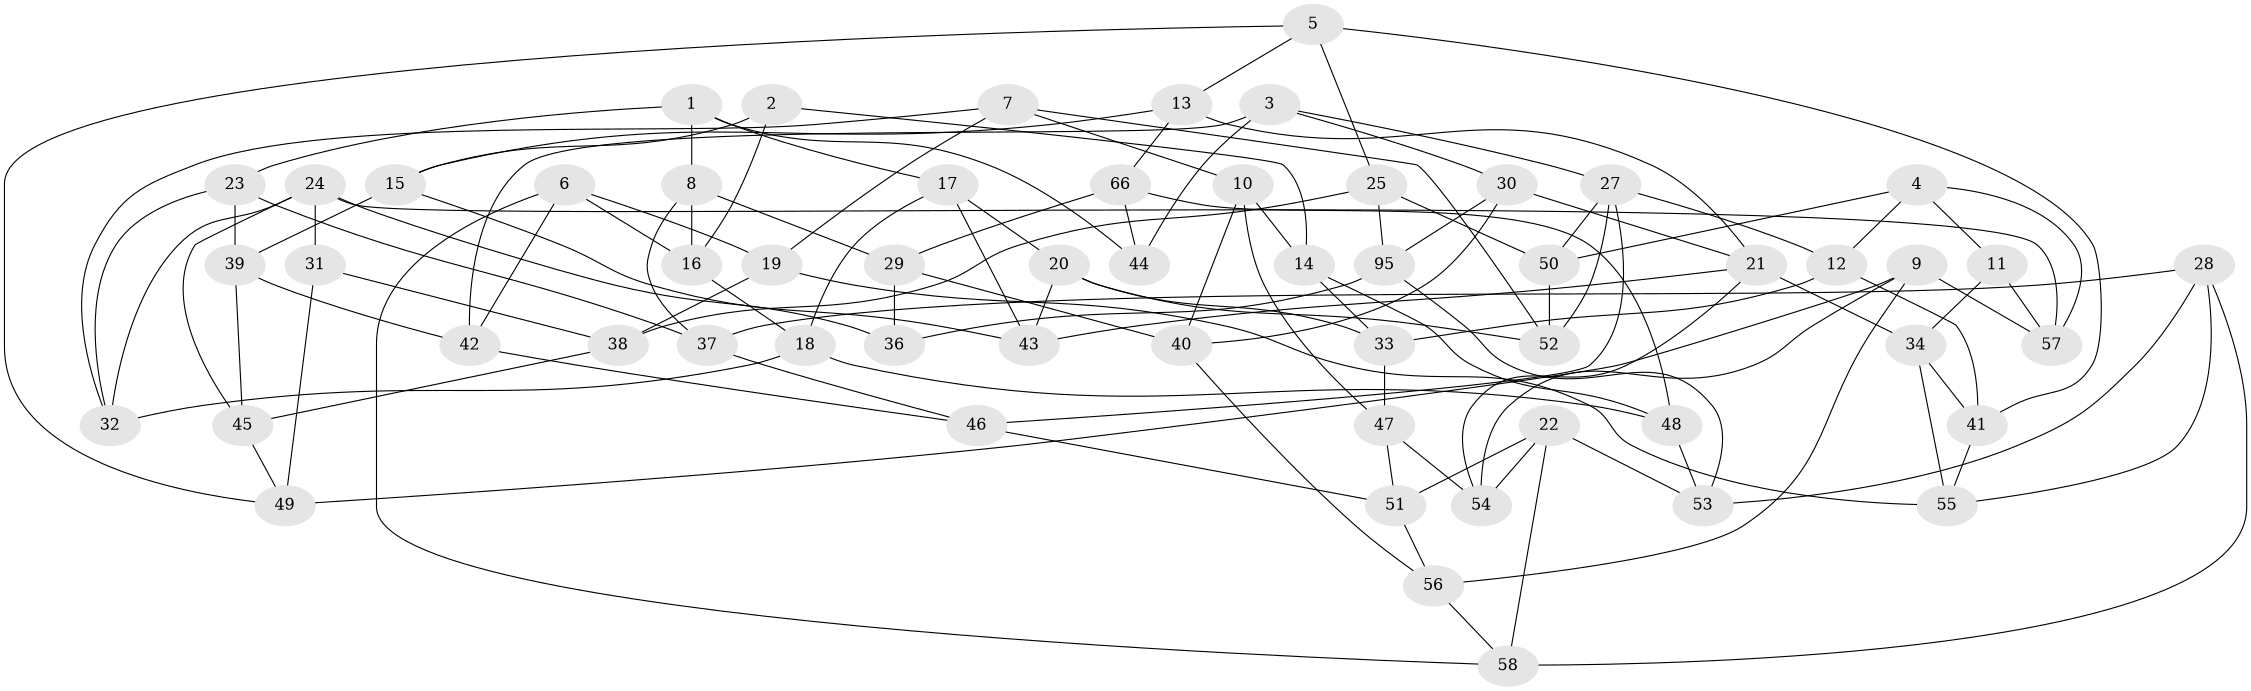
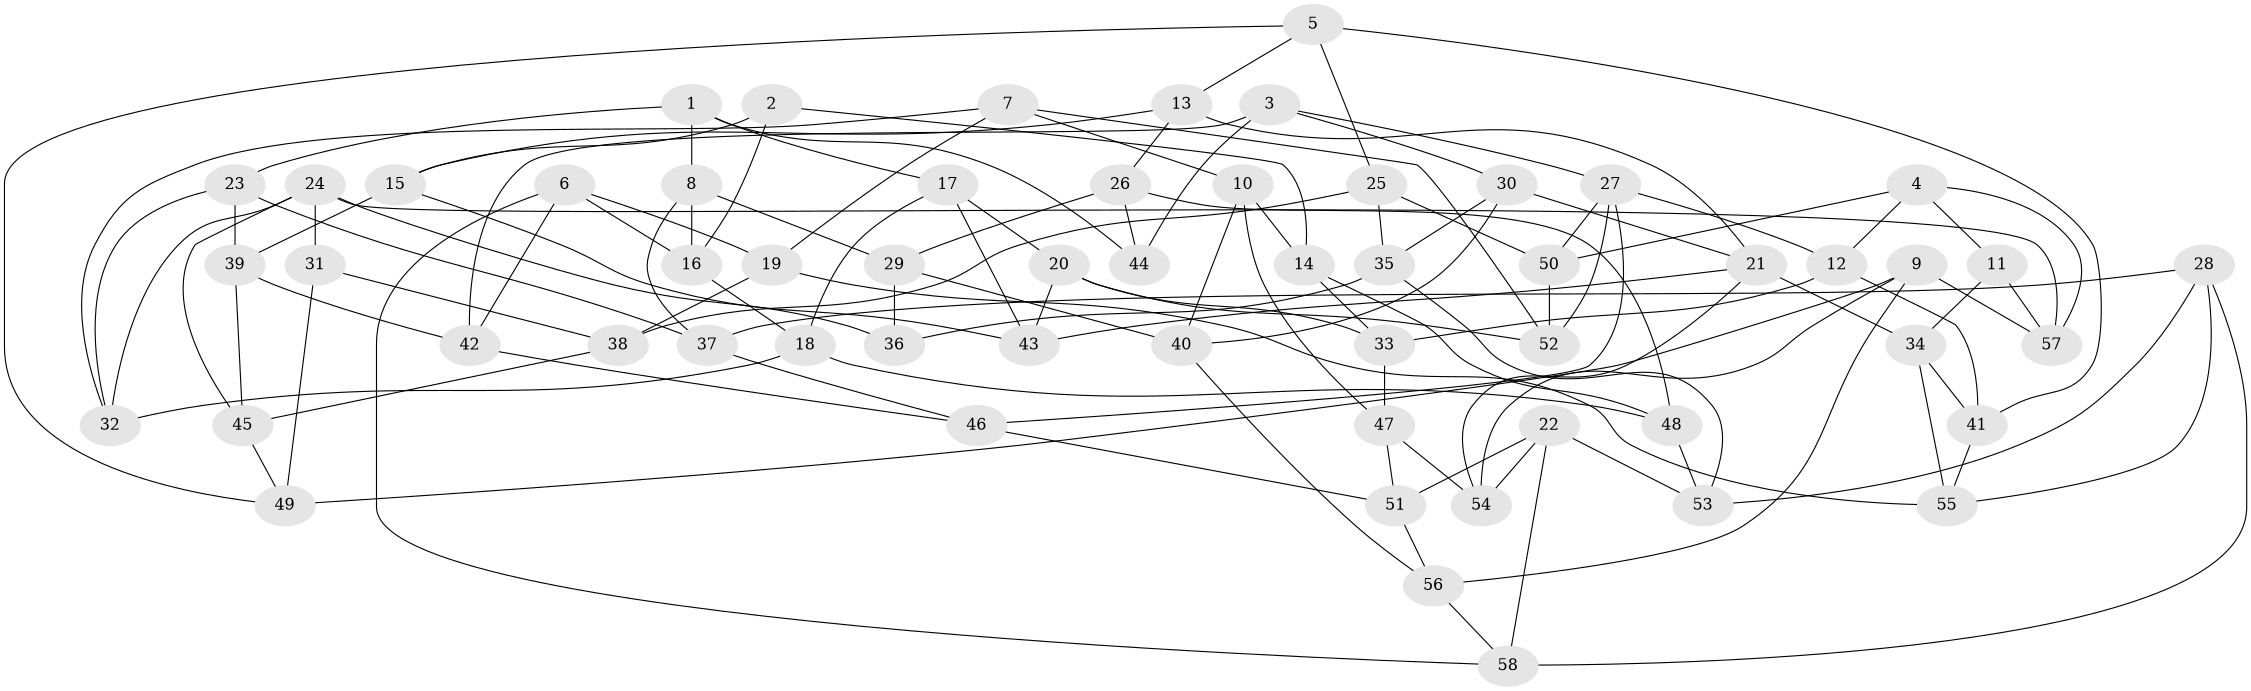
node "66": label "66" -> "26"
node "95": label "95" -> "35"
